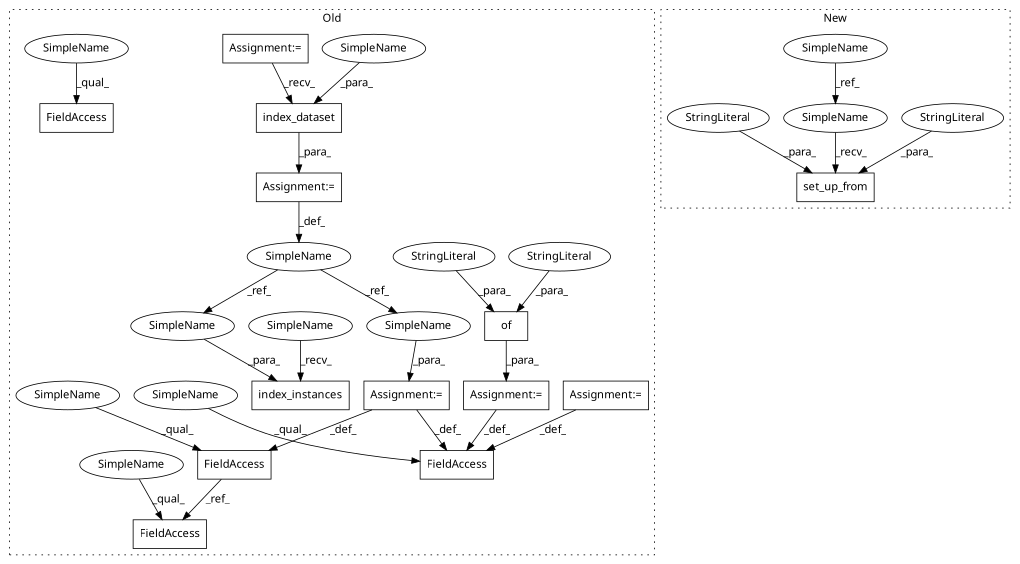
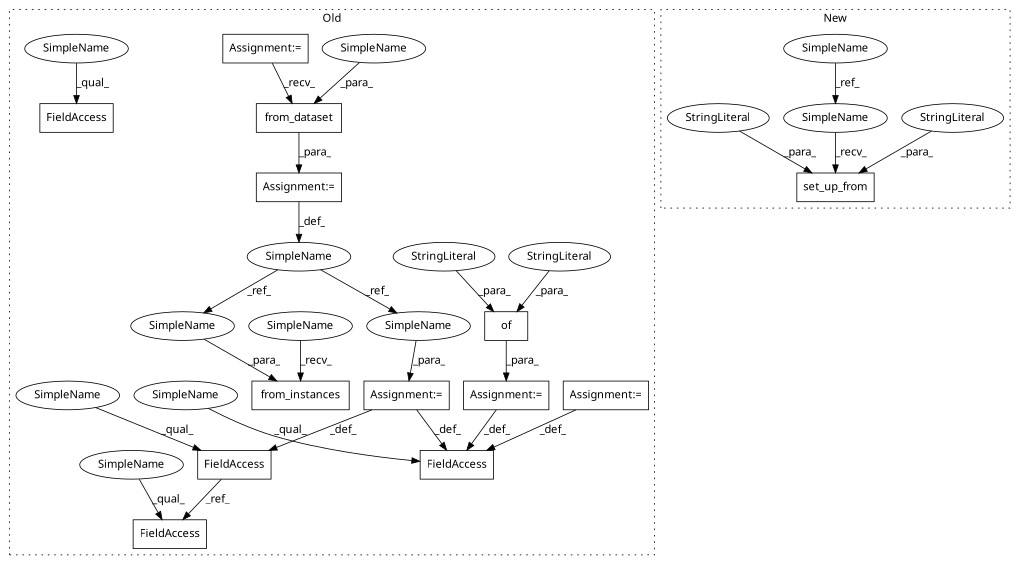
node "index_dataset": label "index_dataset" -> "from_dataset"
node "index_instances": label "index_instances" -> "from_instances"
